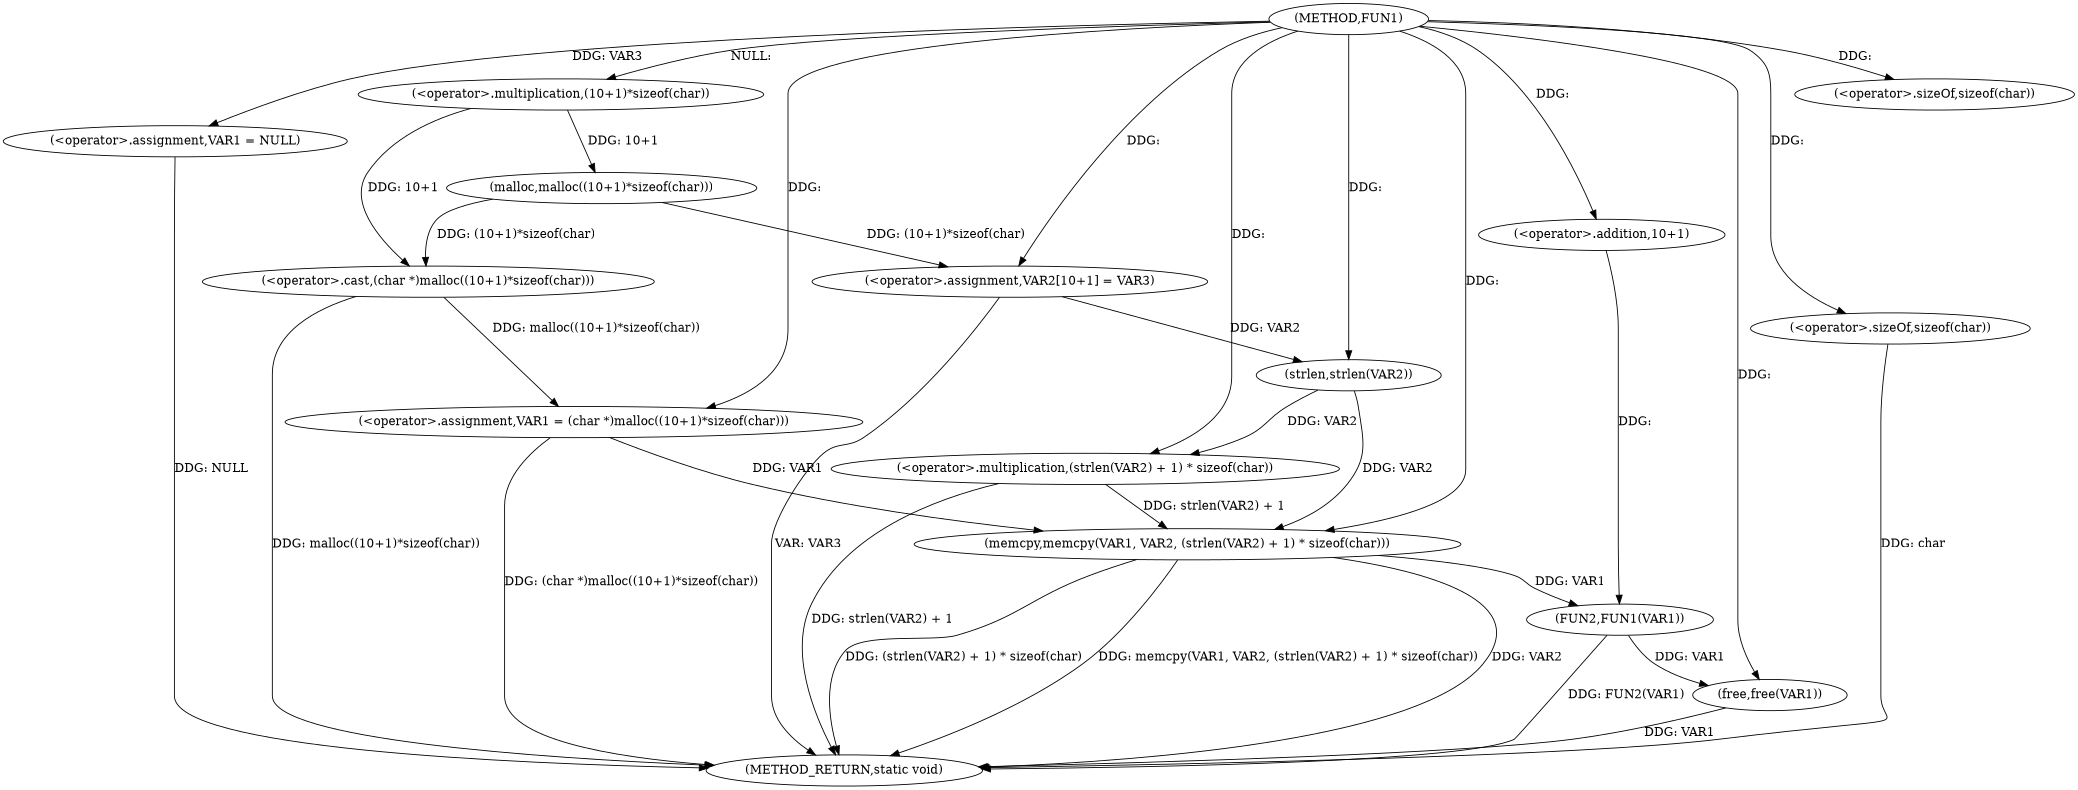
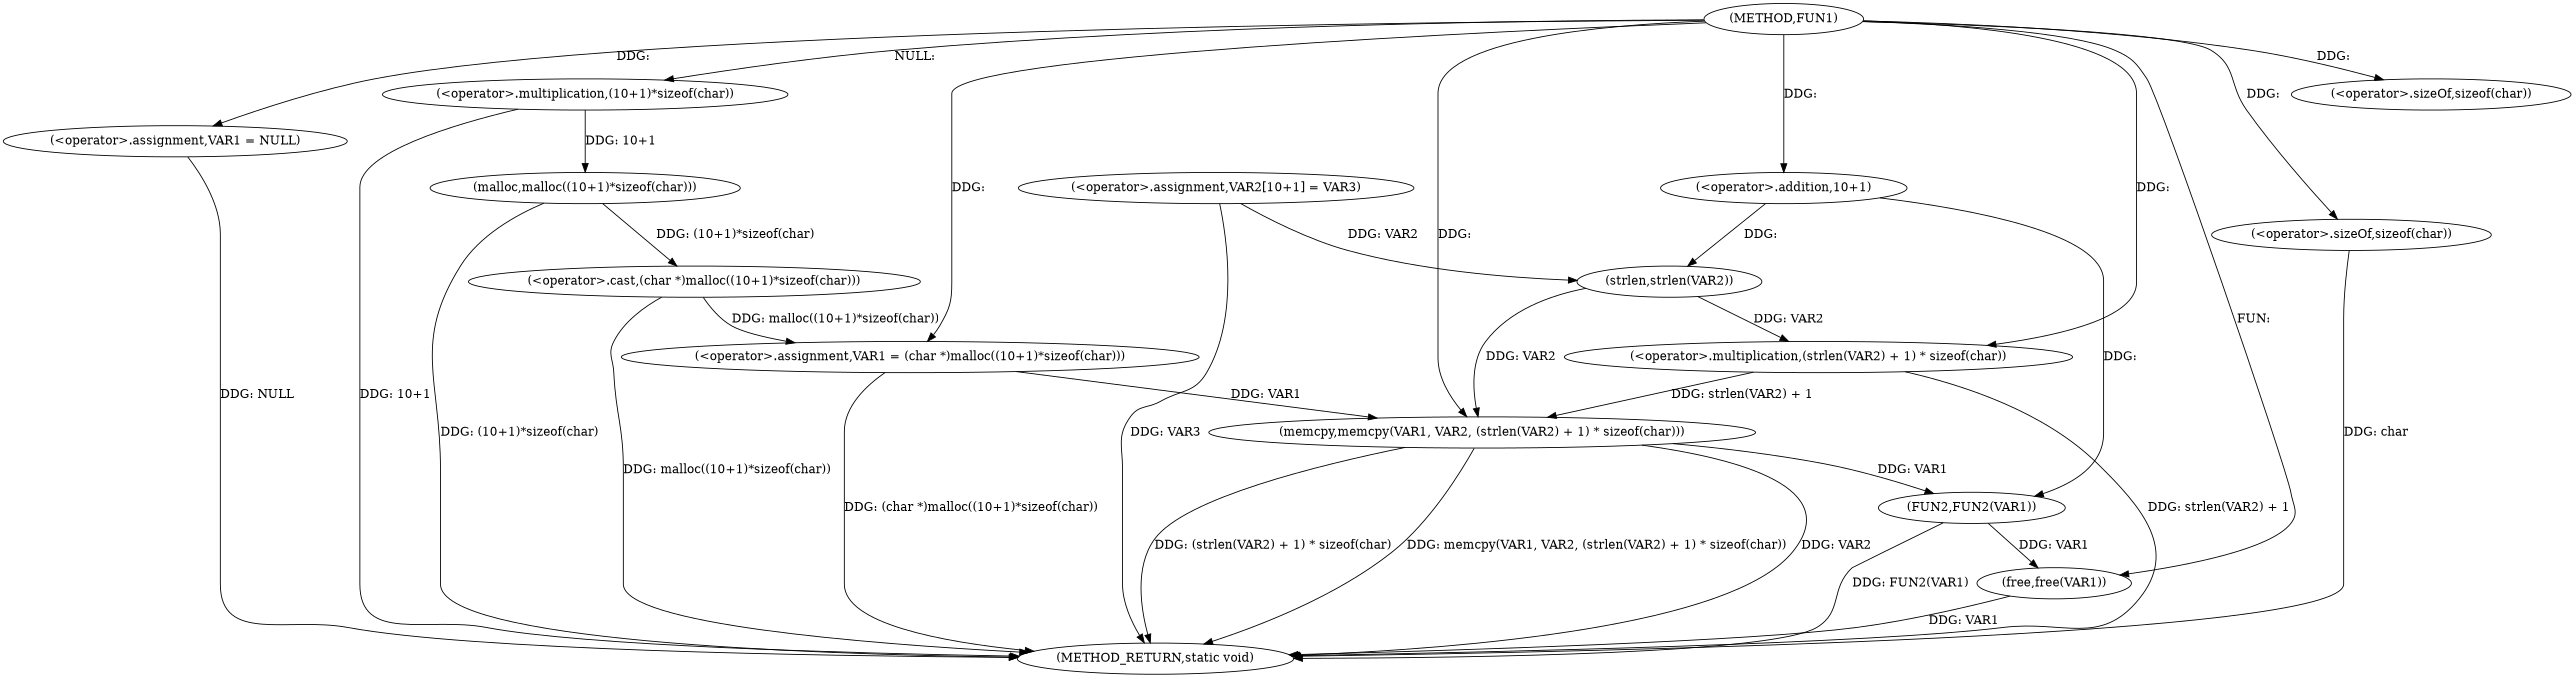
edge "(METHOD,FUN1)" -> "(<operator>.assignment,VAR1 = NULL)": label "DDG: VAR3" -> "DDG: "
edge "(METHOD,FUN1)" -> "(<operator>.assignment,VAR2[10+1] = VAR3)": removed, label "DDG:"
edge "(<operator>.multiplication,(10+1)*sizeof(char))" -> "(<operator>.cast,(char *)malloc((10+1)*sizeof(char)))": now "(<operator>.multiplication,(10+1)*sizeof(char))" -> "(METHOD_RETURN,static void)"
edge "(METHOD,FUN1)" -> "(strlen,strlen(VAR2))": now "(<operator>.addition,10+1)" -> "(strlen,strlen(VAR2))"
edge "(malloc,malloc((10+1)*sizeof(char)))" -> "(<operator>.assignment,VAR2[10+1] = VAR3)": now "(malloc,malloc((10+1)*sizeof(char)))" -> "(METHOD_RETURN,static void)"
edge "(METHOD,FUN1)" -> "(free,free(VAR1))": label "DDG: " -> "FUN: "
edge "(<operator>.assignment,VAR2[10+1] = VAR3)" -> "(METHOD_RETURN,static void)": label "VAR: VAR3" -> "DDG: VAR3"
node "(FUN2,FUN1(VAR1))": label "(FUN2,FUN1(VAR1))" -> "(FUN2,FUN2(VAR1))"
